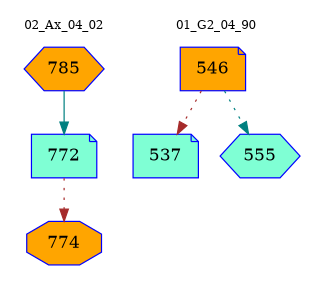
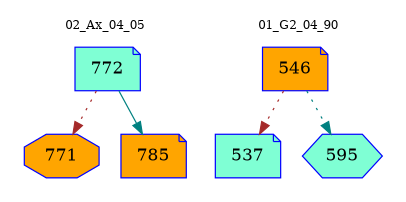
cluster "02_Ax_04_02": label "02_Ax_04_02" -> "02_Ax_04_05"
node "785": shape hexagon -> note
edge "785" -> "772": reversed
node "555": label "555" -> "595"
node "774": label "774" -> "771"
